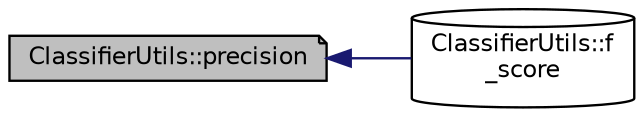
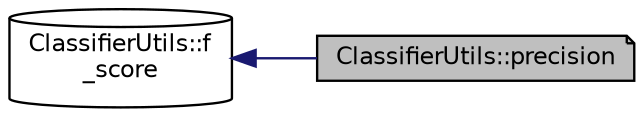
edge "ClassifierUtils::f _score" -> "ClassifierUtils::precision": reversed
